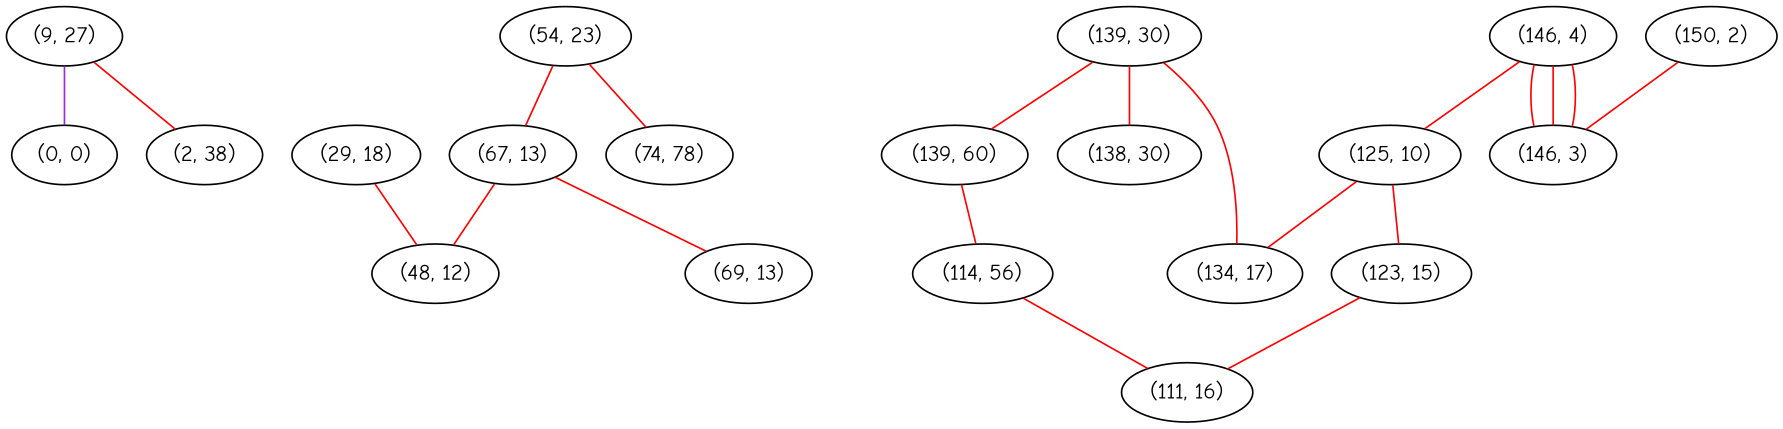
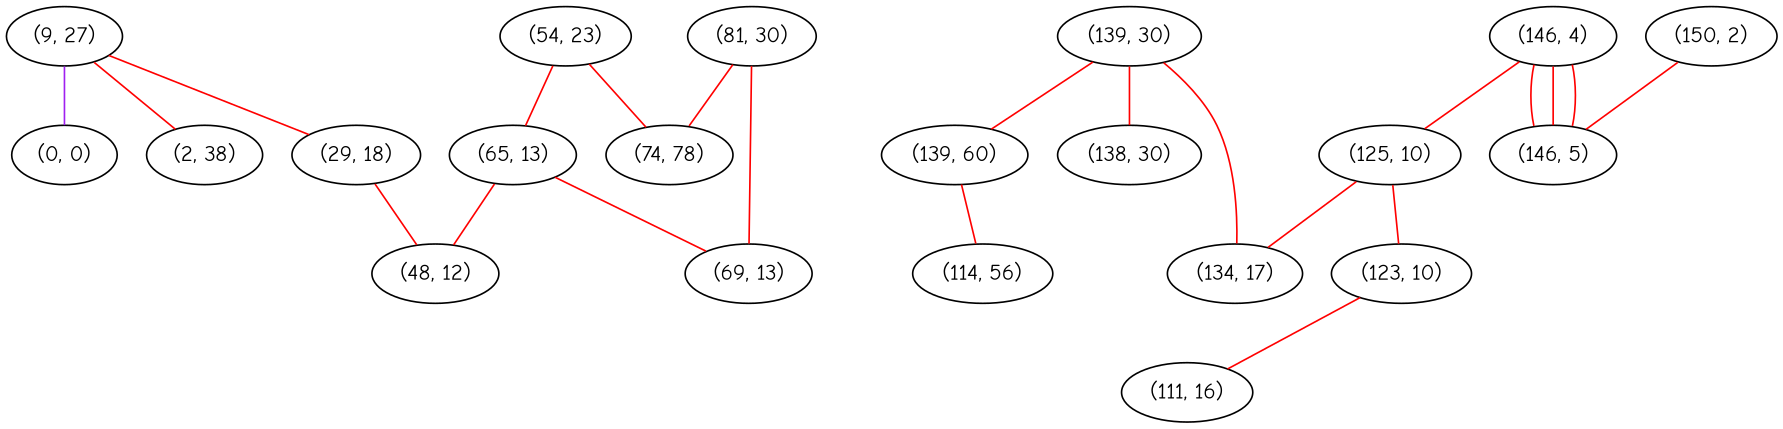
node "(81, 30)": added
edge "(9, 27)" -- "(29, 18)": added
node "(67, 13)": label "(67, 13)" -> "(65, 13)"
node "(146, 3)": label "(146, 3)" -> "(146, 5)"
node "(123, 15)": label "(123, 15)" -> "(123, 10)"
edge "(114, 56)" -- "(111, 16)": removed
